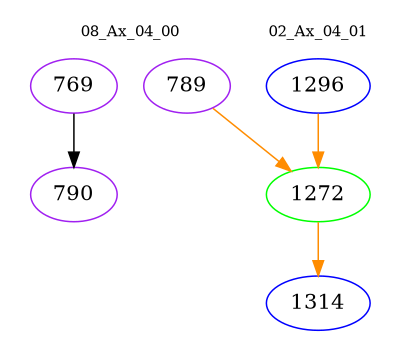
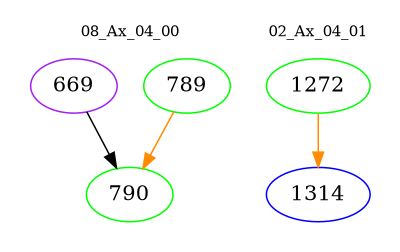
node "769": label "769" -> "669"
node "789": color purple -> green
node "1296": removed
edge "789" -> "1272": now "789" -> "790"
node "790": color purple -> green
